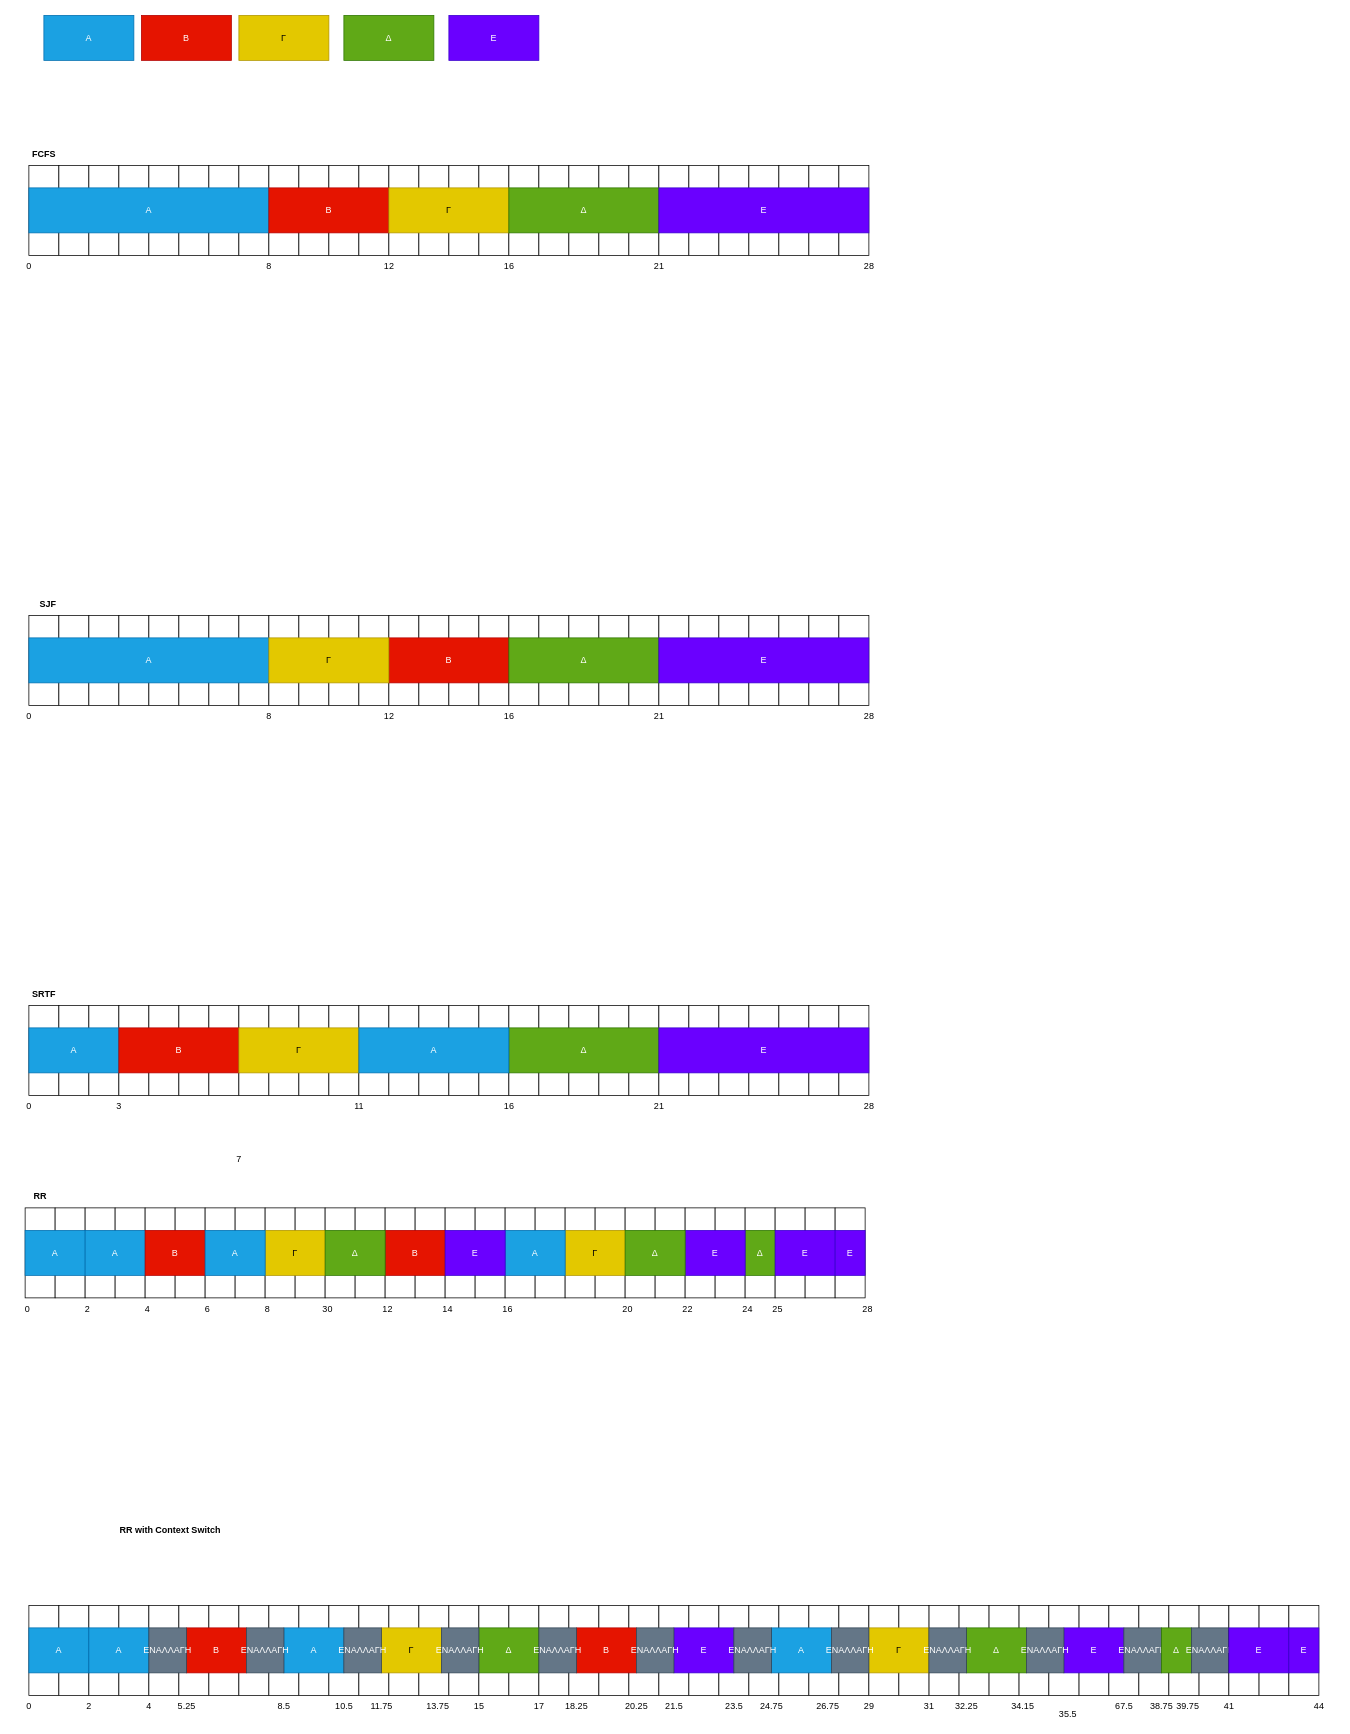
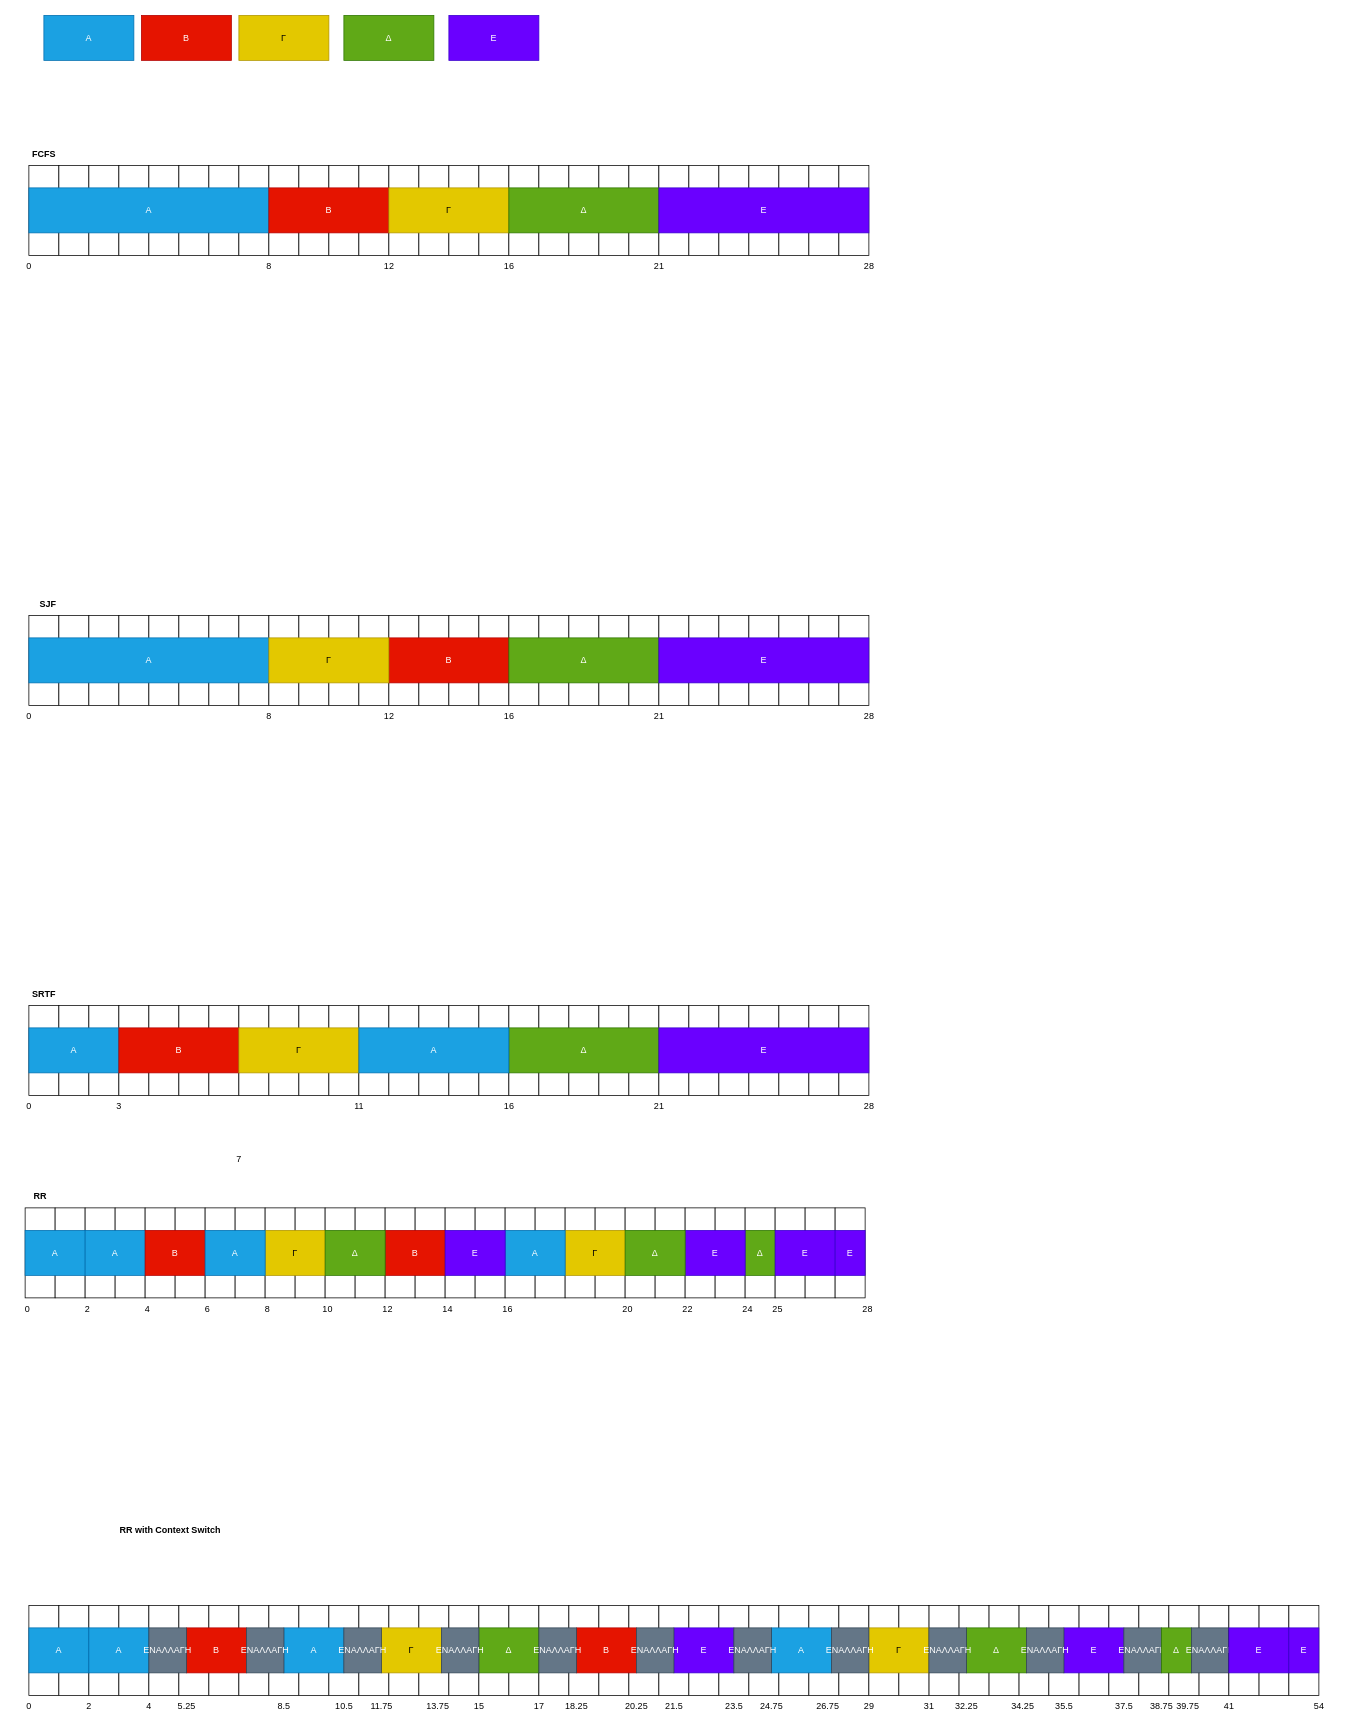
node "30": label "30" -> "10"
node "34.15": label "34.15" -> "34.25"
node "67.5": label "67.5" -> "37.5"
node "44": label "44" -> "54"
node "35.5": moved (1068, 1714) -> (1064, 1707)
